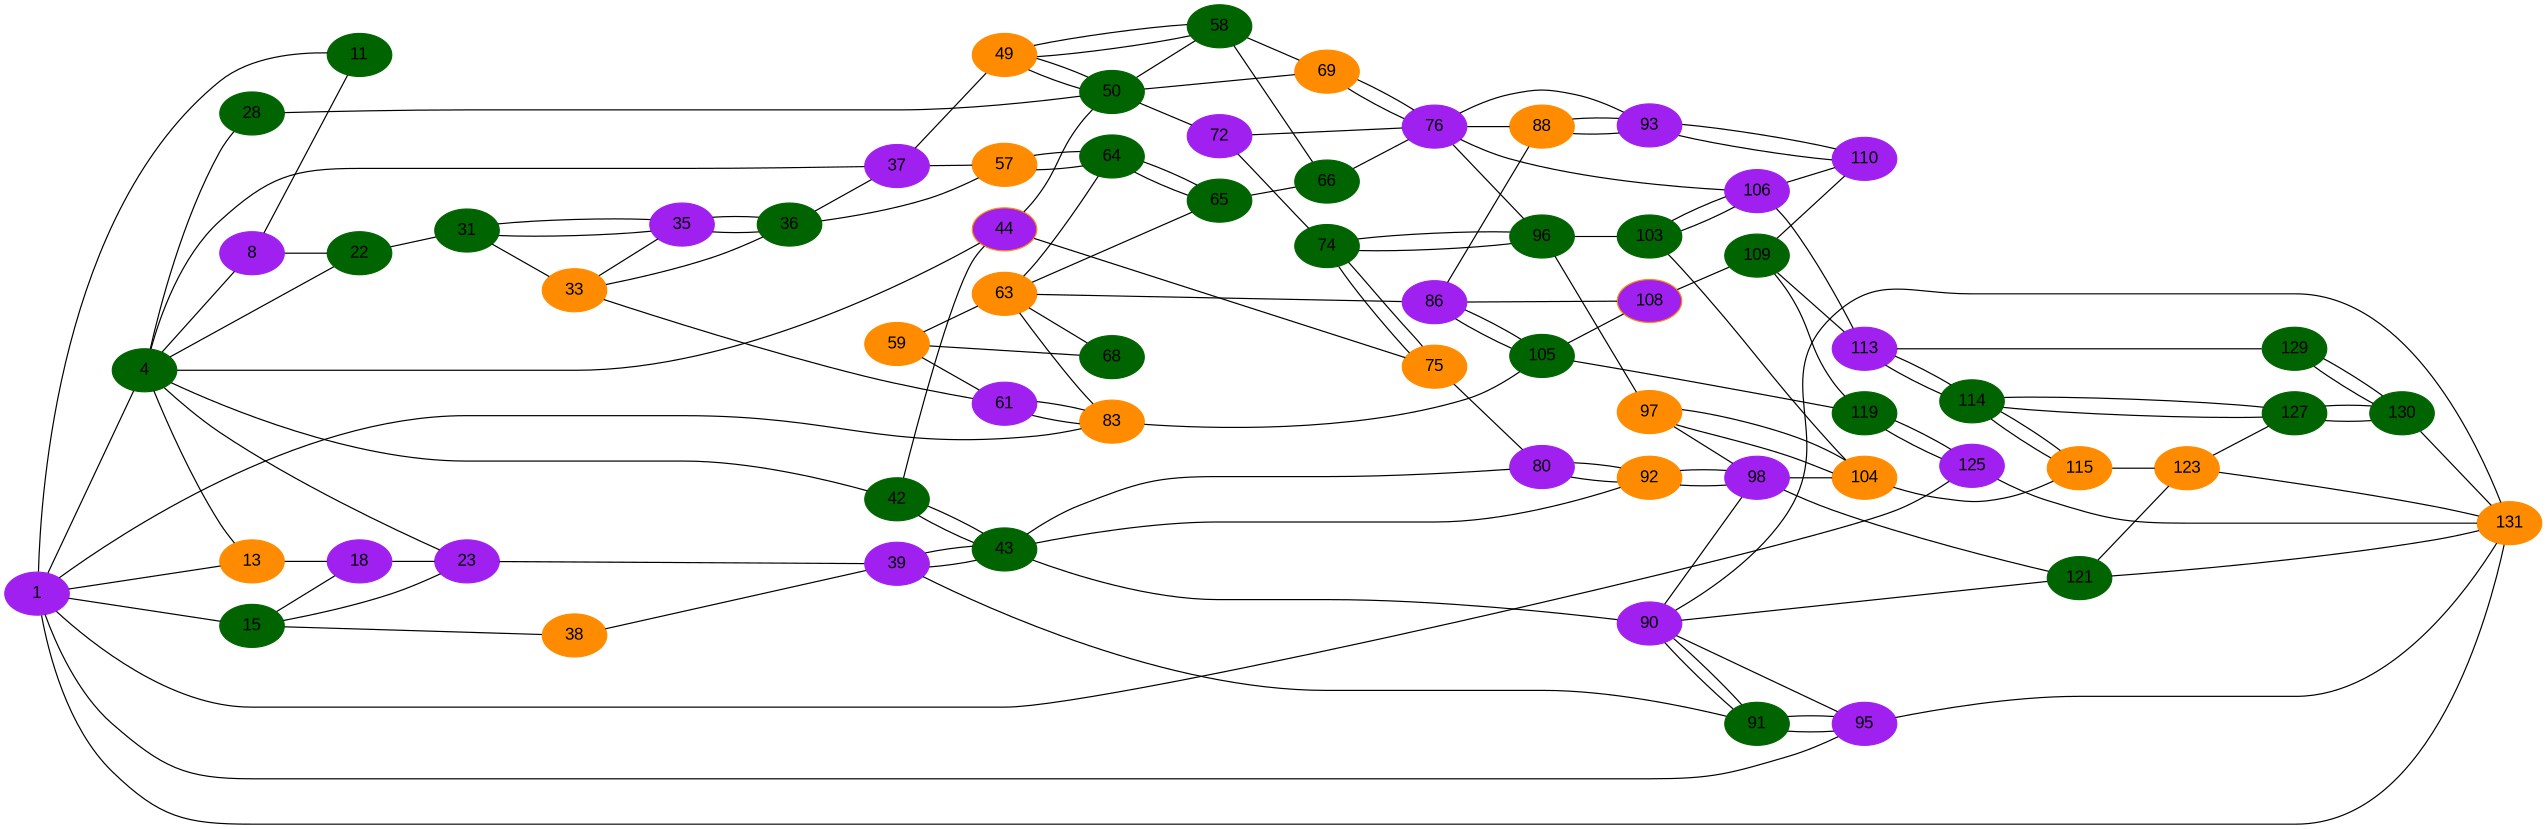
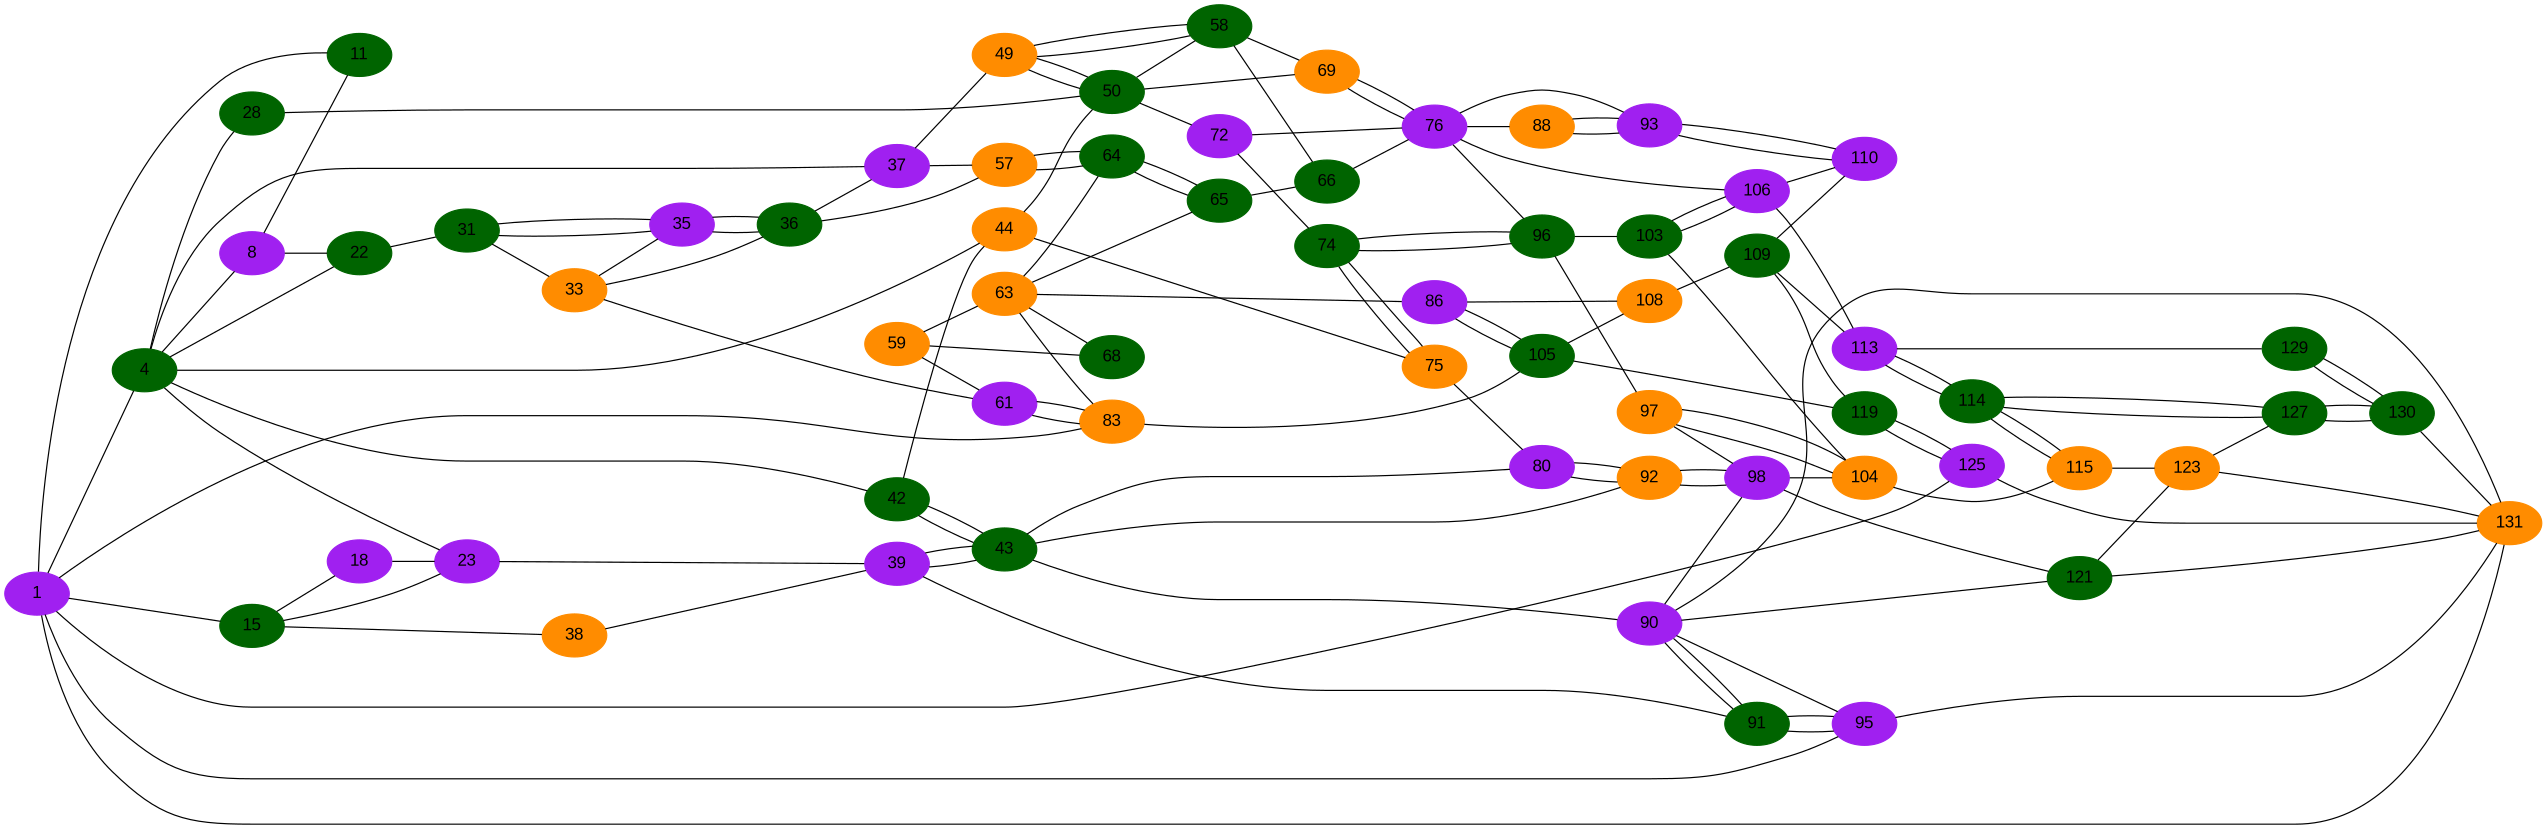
edge "88" -- "86": removed
node "44": fillcolor purple -> darkorange
node "108": fillcolor purple -> darkorange
node "13": removed
